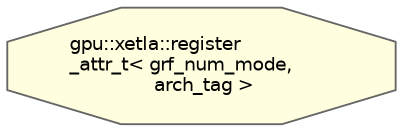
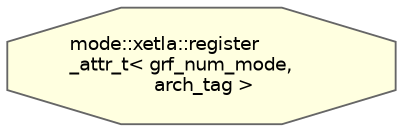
node "gpu::xetla::register _attr_t< grf_num_mode, arch_tag >": label "gpu::xetla::register _attr_t< grf_num_mode, arch_tag >" -> "mode::xetla::register _attr_t< grf_num_mode, arch_tag >"
